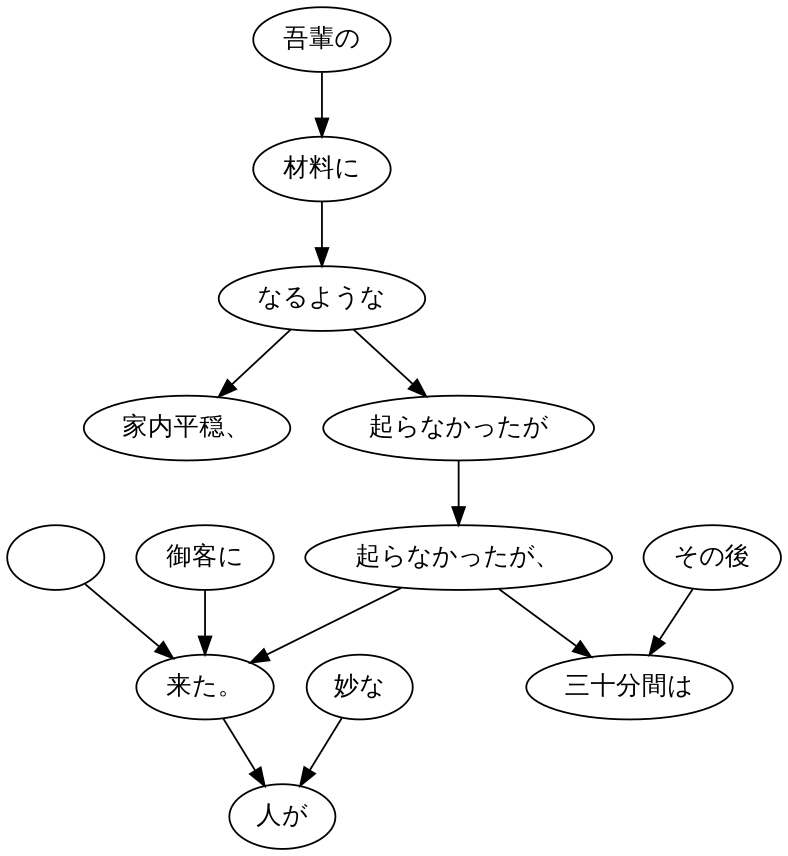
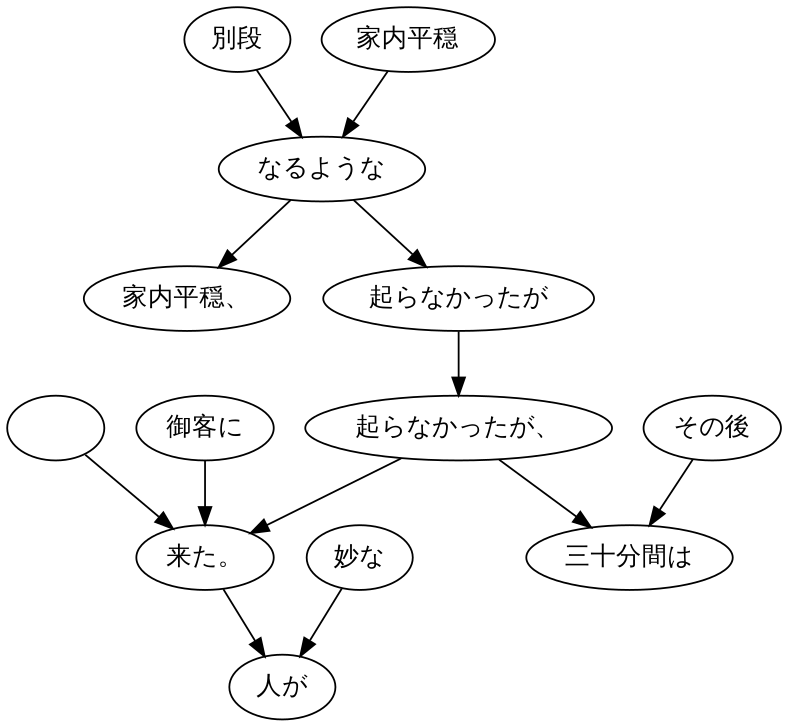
node "別段": added
node "吾輩の": removed
node "材料に": label "材料に" -> "家内平穏"
